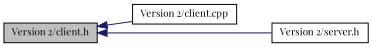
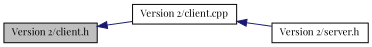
edge "Version 2/server.h" -> "Version 2/client.h": now "Version 2/server.h" -> "Version 2/client.cpp"
